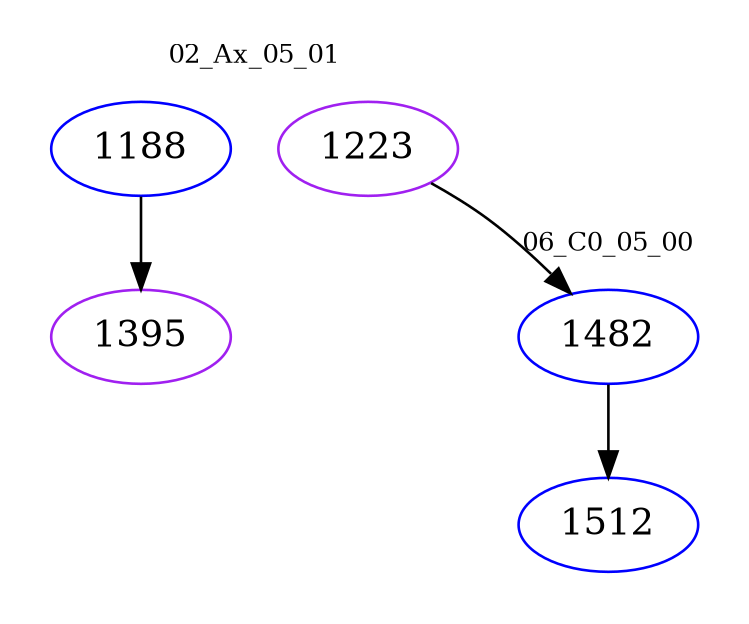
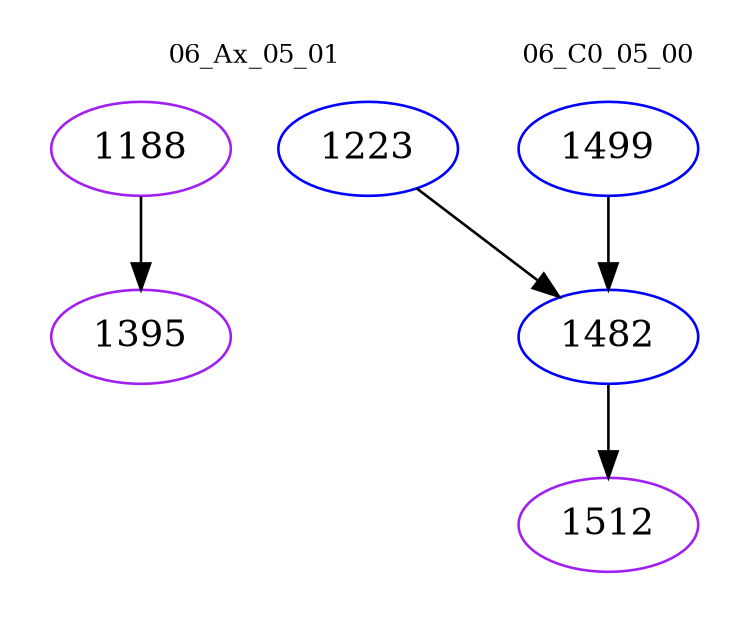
cluster "02_Ax_05_01": label "02_Ax_05_01" -> "06_Ax_05_01"
node "1188": color blue -> purple
node "1223": color purple -> blue
node "1499": added
node "1512": color blue -> purple
